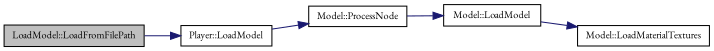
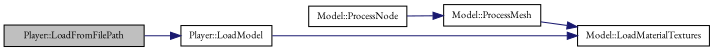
node "Model::LoadModel": label "Model::LoadModel" -> "Model::ProcessMesh"
edge "Player::LoadModel" -> "Model::ProcessNode": now "Player::LoadModel" -> "Model::LoadMaterialTextures"
node "LoadModel::LoadFromFilePath": label "LoadModel::LoadFromFilePath" -> "Player::LoadFromFilePath"
